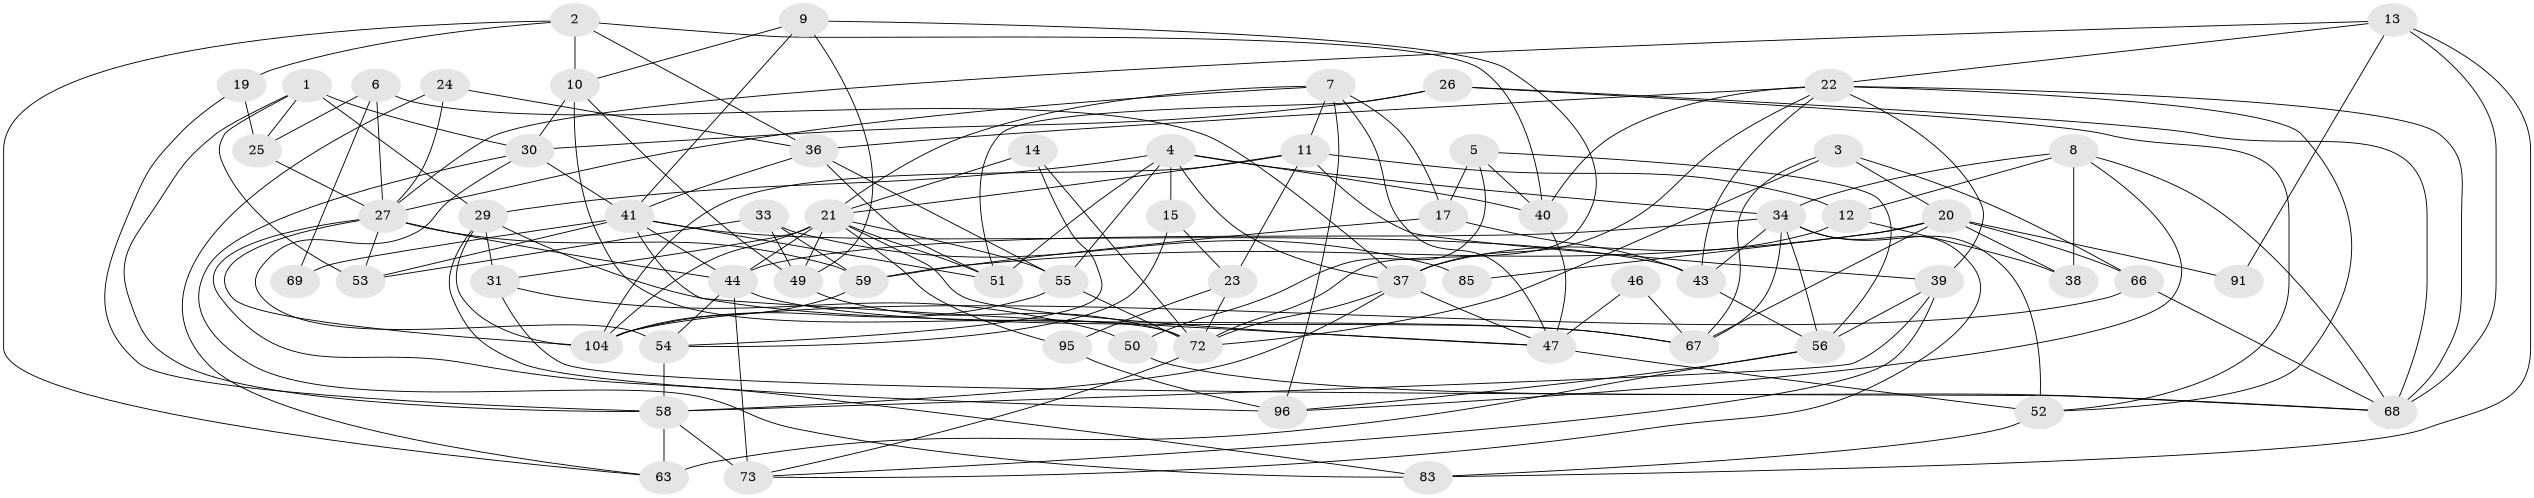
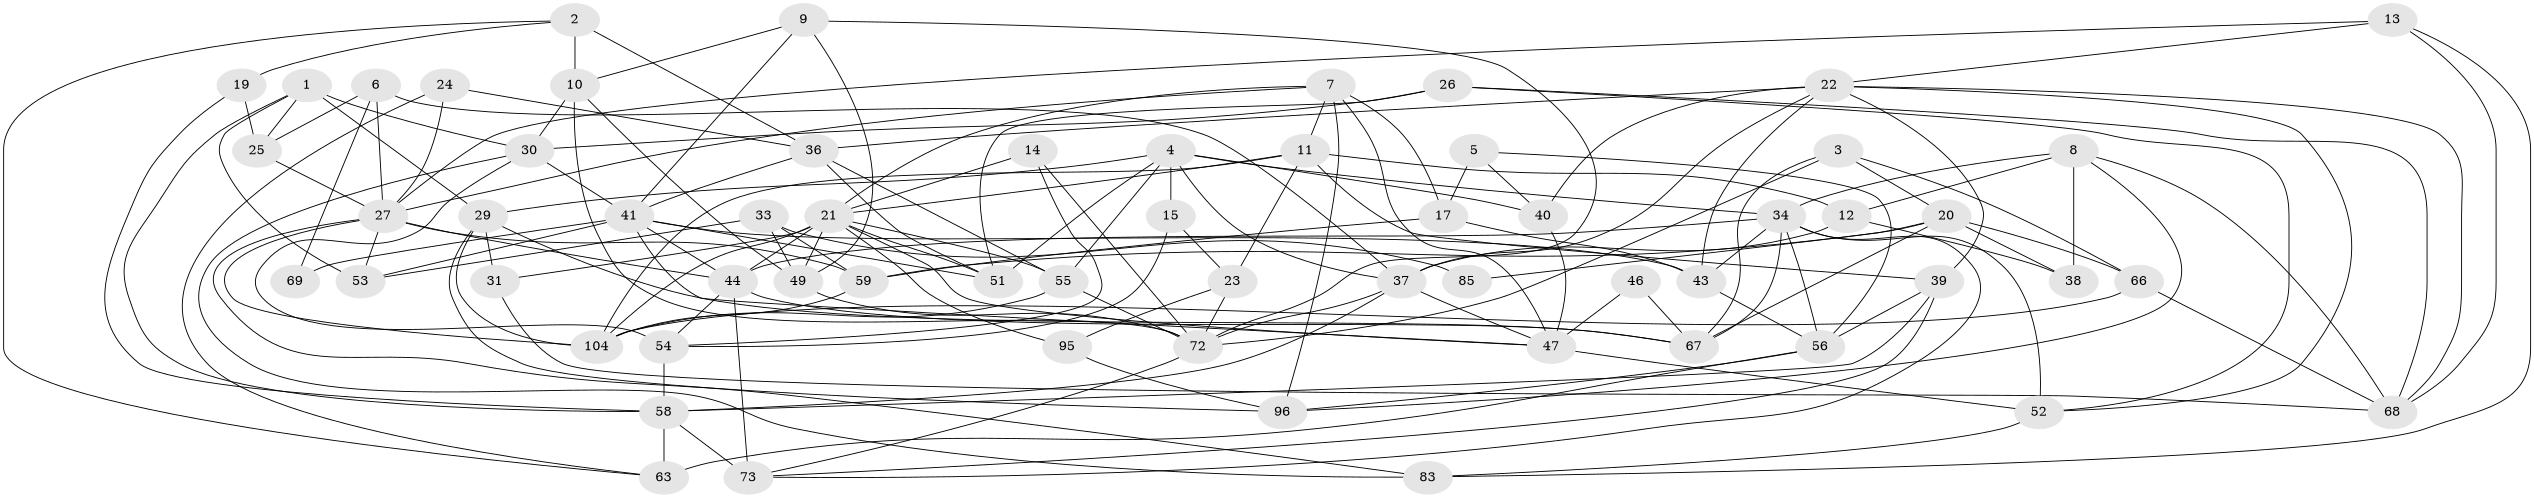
edge "2" -- "40": removed
node "91": removed
node "50": removed
